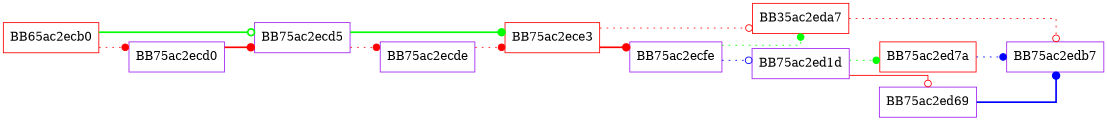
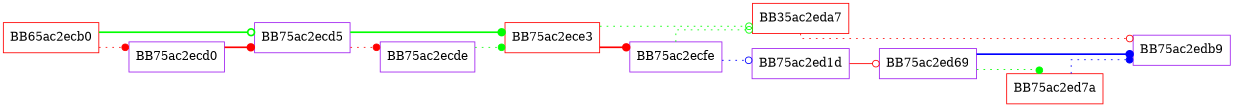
edge "BB75ac2ece3" -> "BB35ac2eda7": color red -> green
edge "BB75ac2ecfe" -> "BB35ac2eda7": arrowhead dot -> odot
edge "BB75ac2ecde" -> "BB75ac2ece3": color red -> green
node "BB75ac2edb7": label "BB75ac2edb7" -> "BB75ac2edb9"
edge "BB75ac2ed1d" -> "BB75ac2ed7a": now "BB75ac2ed69" -> "BB75ac2ed7a"
